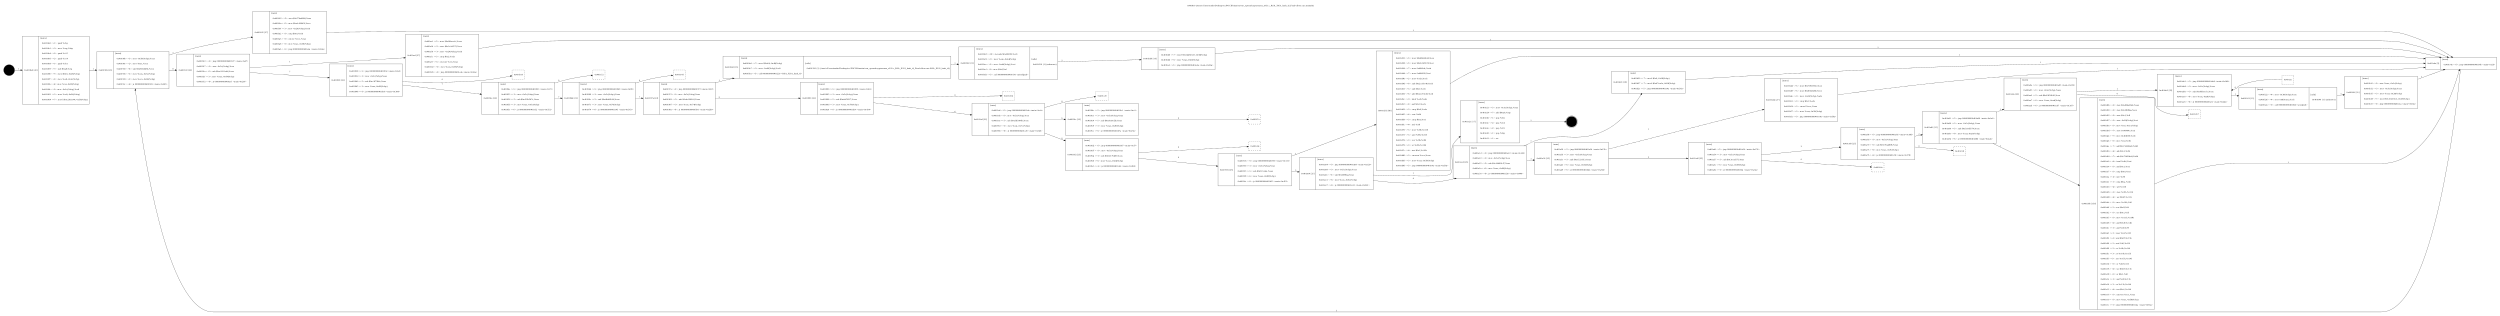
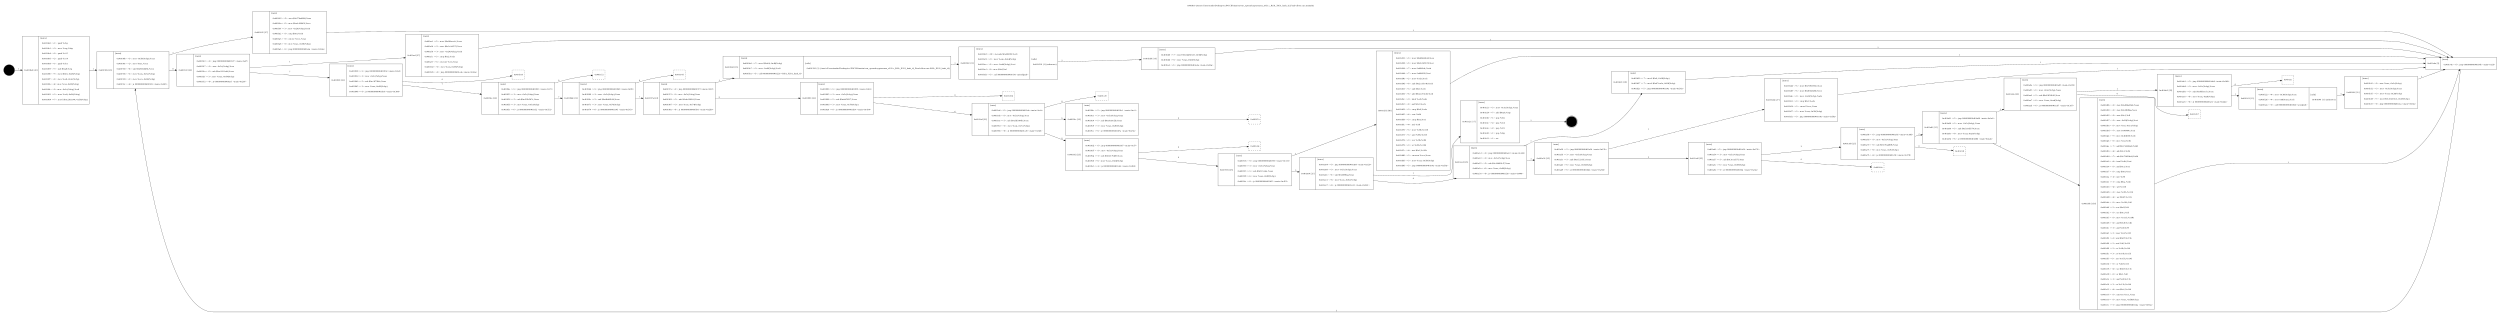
edge "0x401acc" -> "0x401ab3 [25]": reversed
